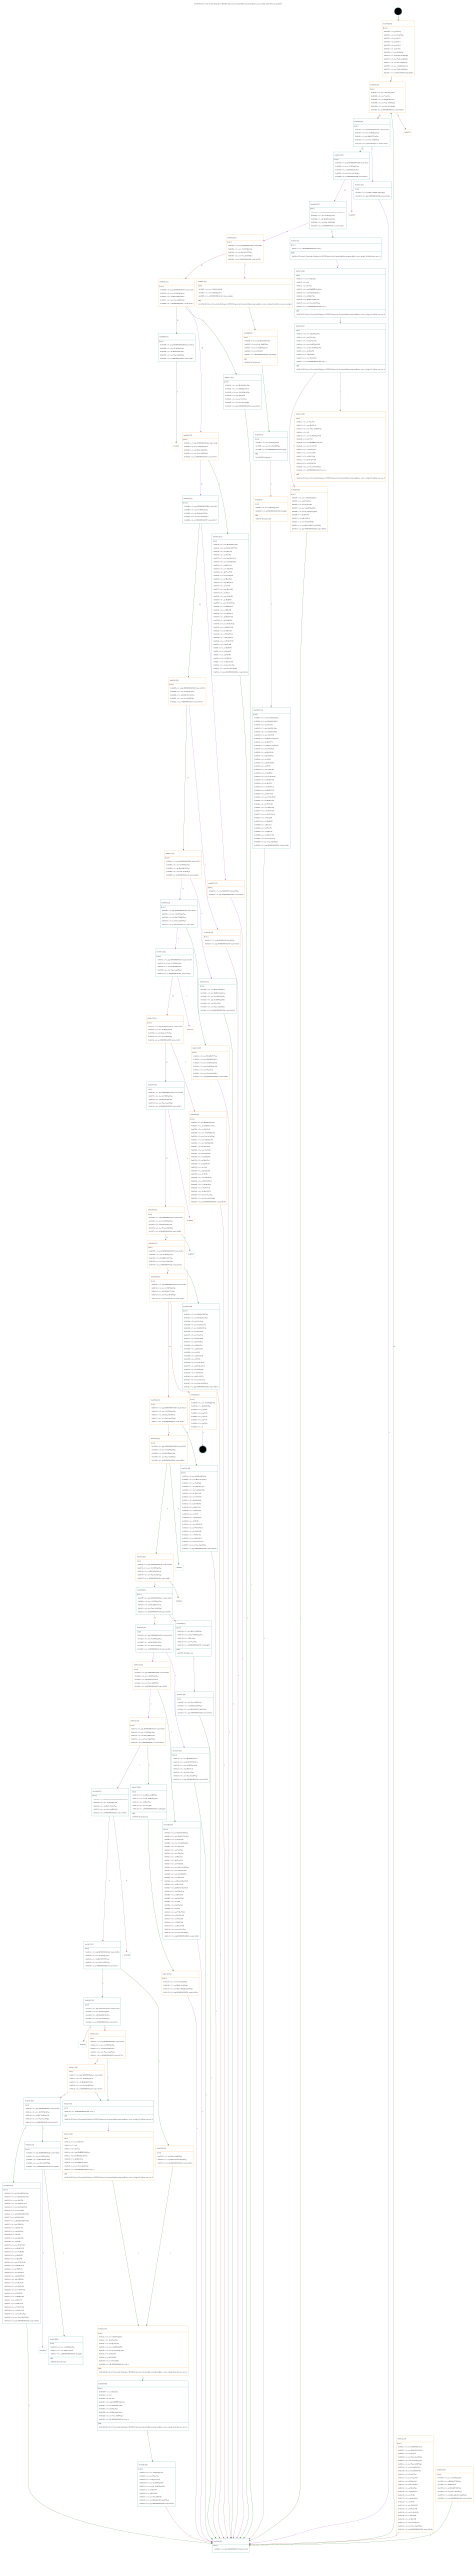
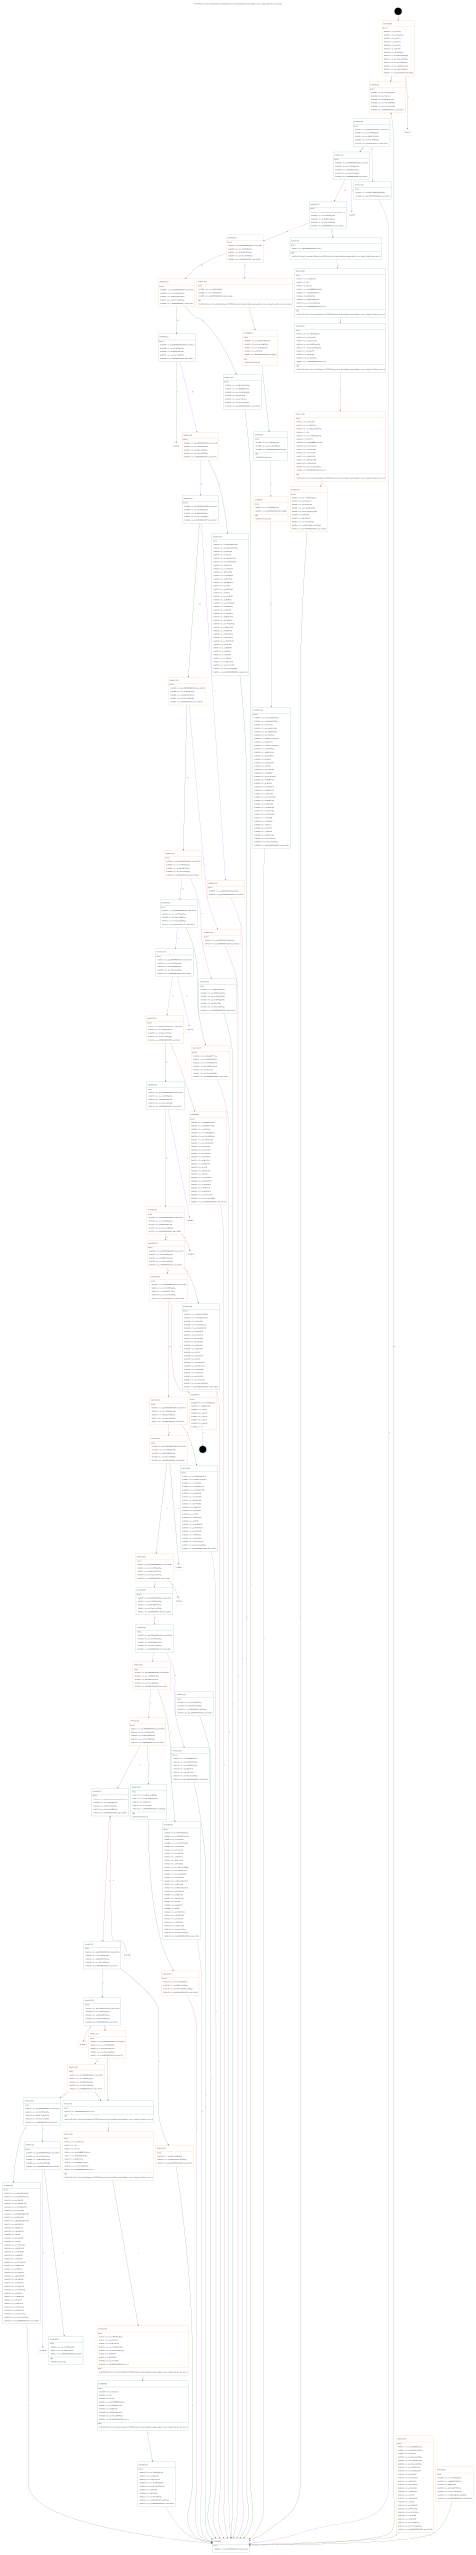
edge "0x4017fd [23]" -> "0x401814 [22]": removed, label "24"
edge "0x4017fd [23]" -> "0x401b37": now "0x4017d0 [45]" -> "0x401b37"
edge "0x40186f [25]" -> "0x4018a1 [25]": now "0x401888 [25]" -> "0x4018a1 [25]"
edge "0x401e9e [35]" -> "0x401efb [43]": now "0x401ec1 [58]" -> "0x401efb [43]"
node "0x401e28 [23]": removed
edge "0x401a63 [25]" -> "0x40218d": reversed
edge "0x402199 [19]" -> "0x401ce6 [35]": now "0x402199 [19]" -> "0x402306 [5]"
